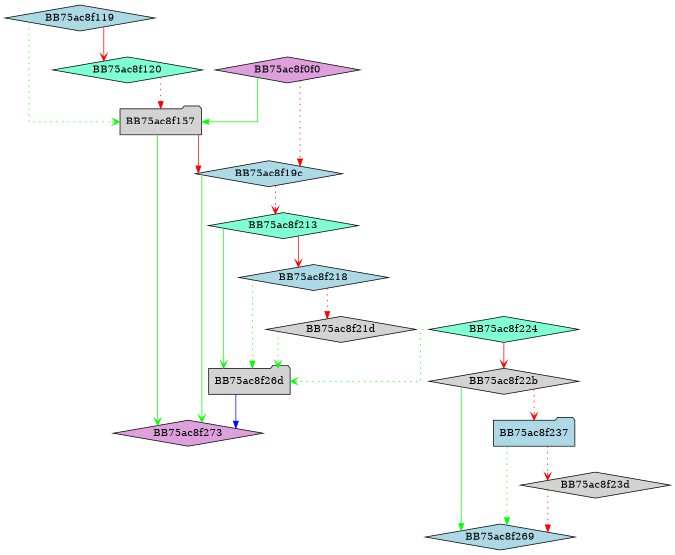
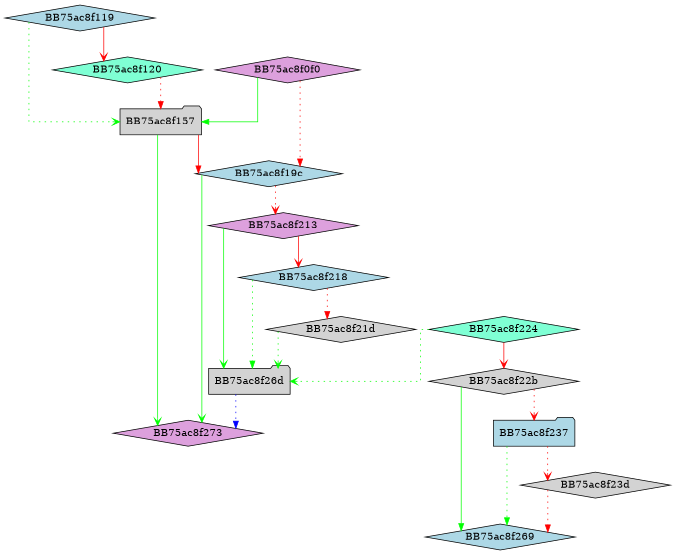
node "BB75ac8f213": fillcolor aquamarine -> plum
edge "BB75ac8f26d" -> "BB75ac8f273": style solid -> dotted
